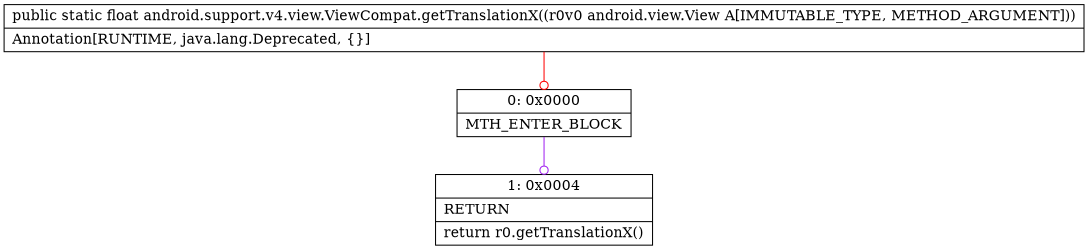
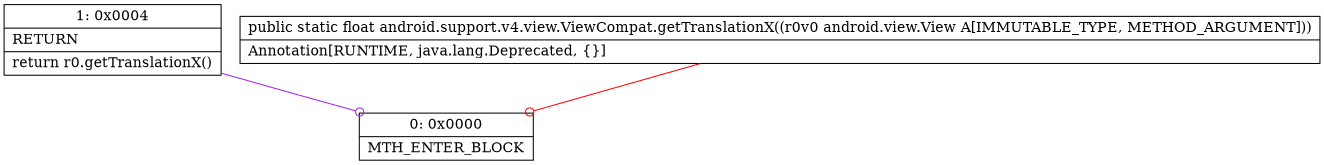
edge "0: 0x0000" -> "1: 0x0004": reversed
